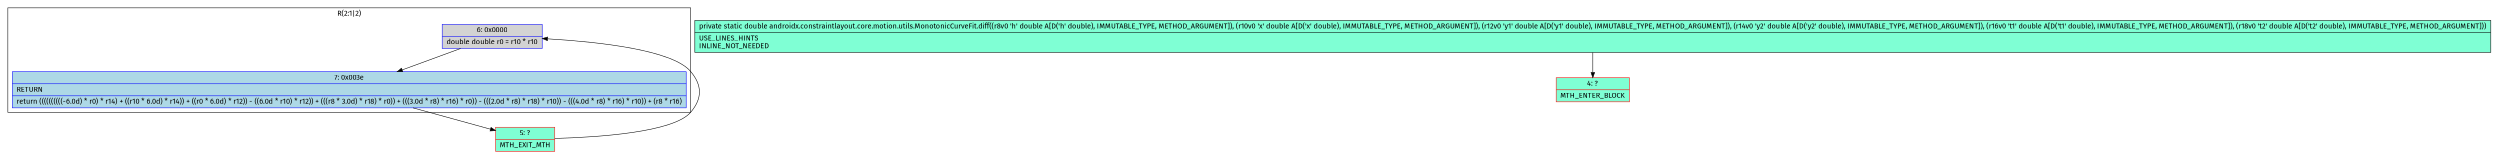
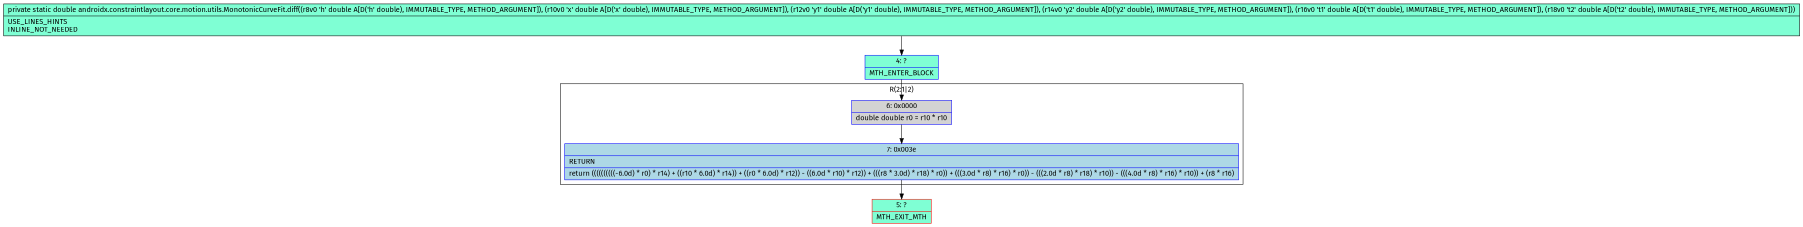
edge "5: ?" -> "6: 0x0000": now "4: ?" -> "6: 0x0000"
node "4: ?": color red -> blue
